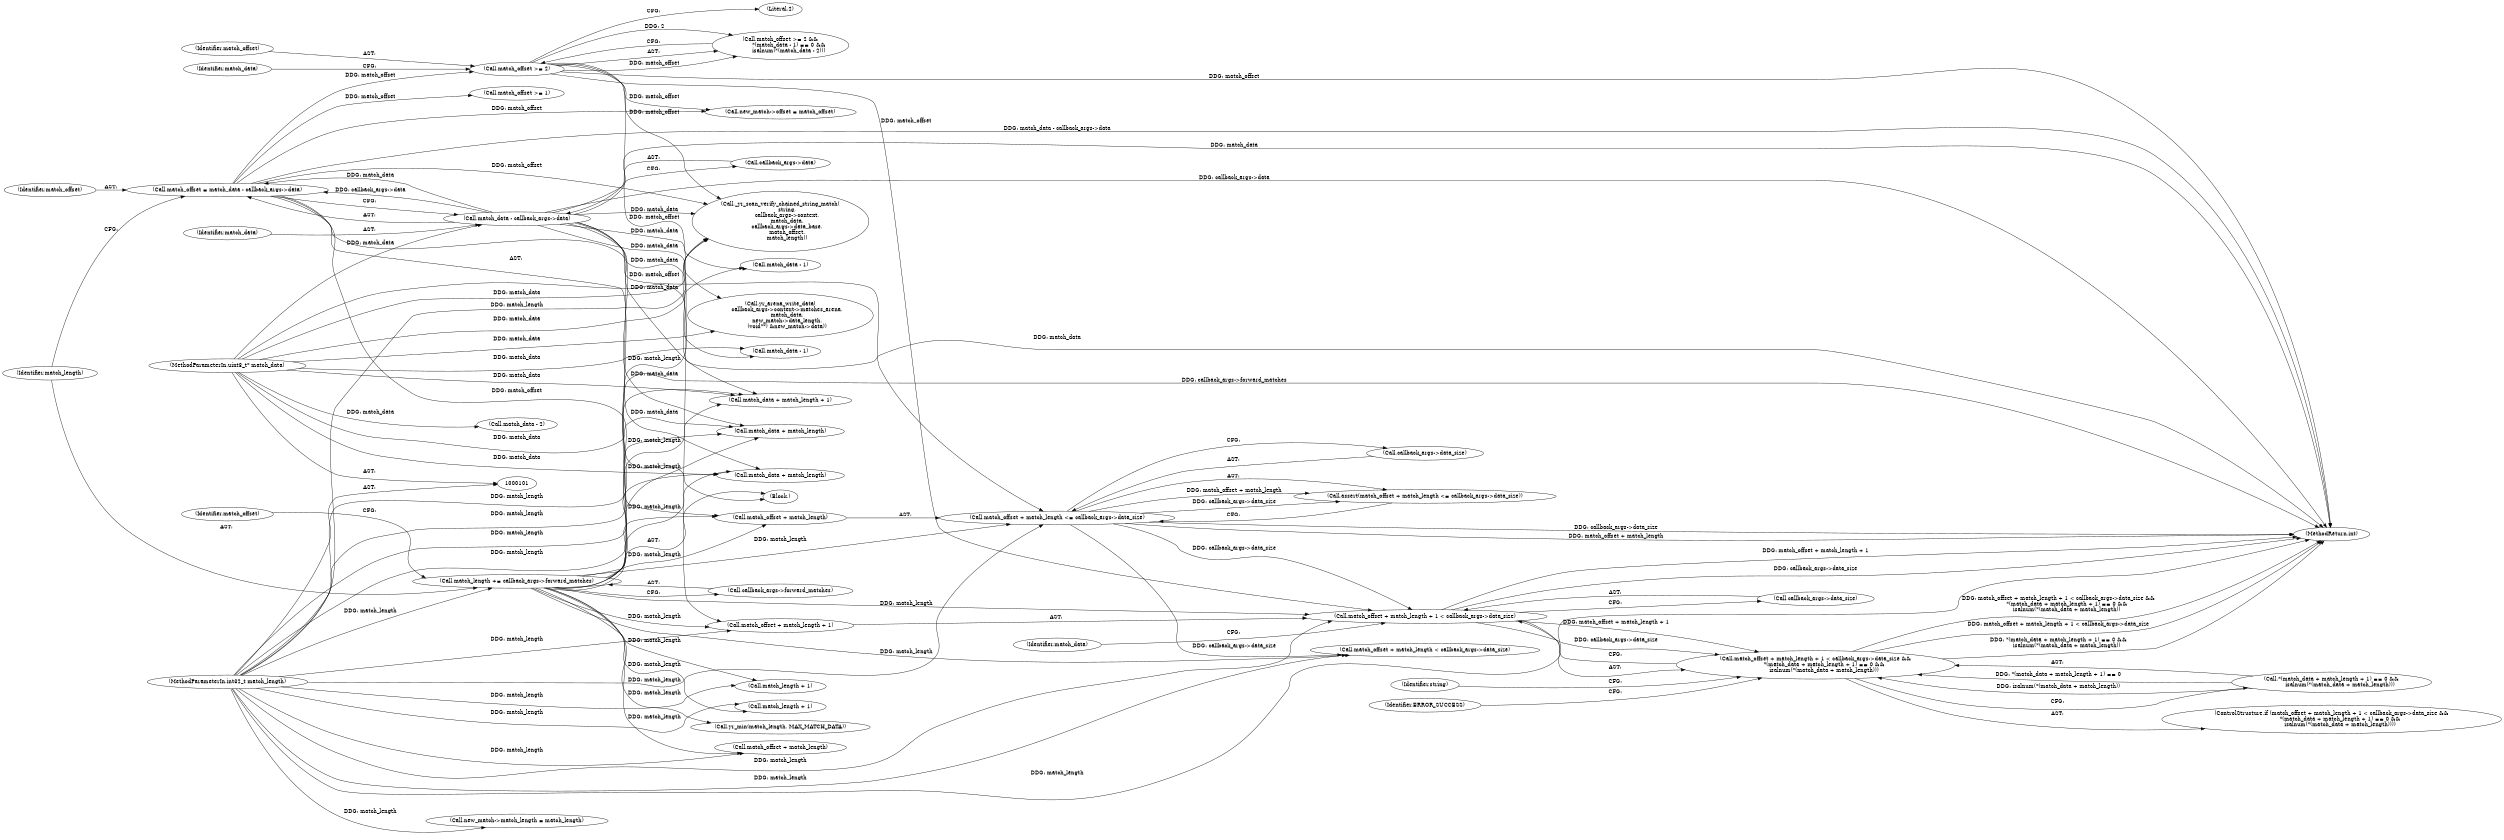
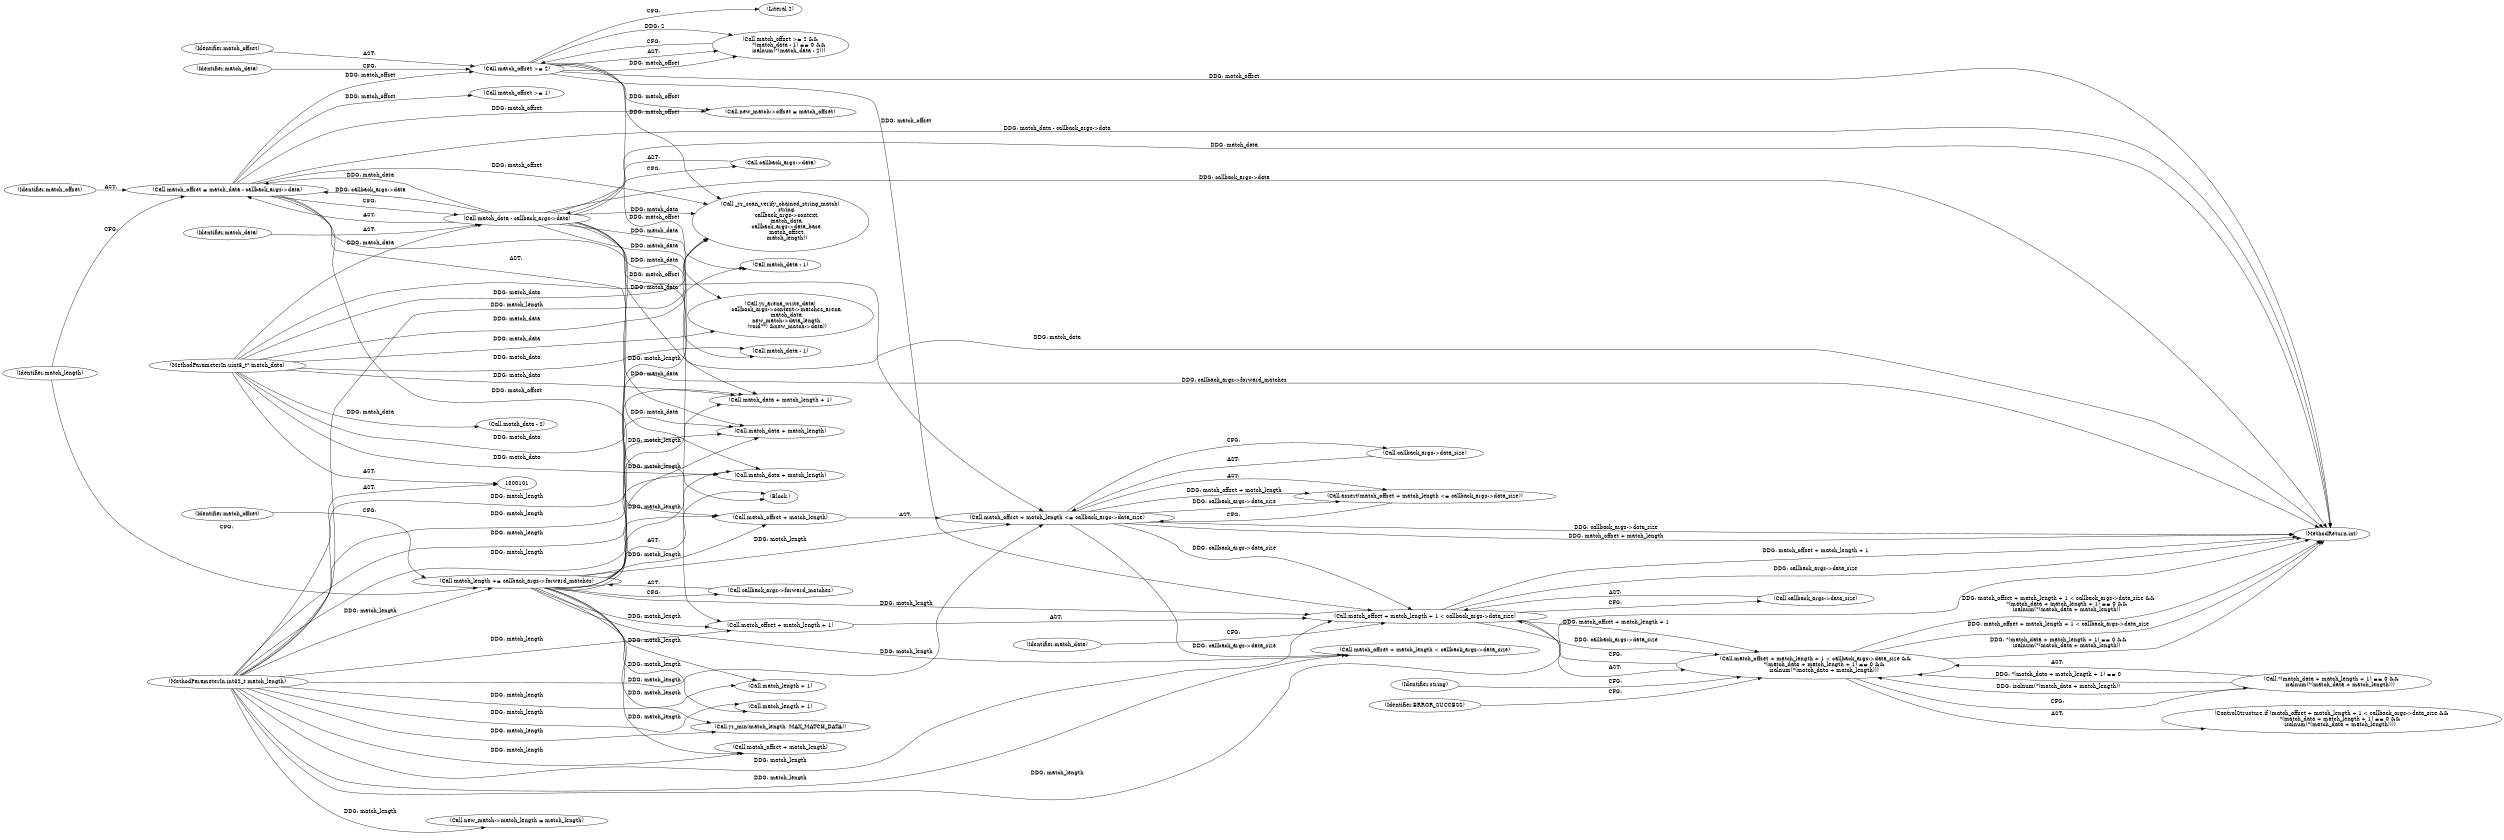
edge "(Identifier,match_length)" -> "(Call,match_length += callback_args->forward_matches)": label "AST: " -> "CFG: "
edge "(MethodParameterIn,int32_t match_length)" -> "(Call,yr_min(match_length, MAX_MATCH_DATA))": added, label "DDG: match_length"
